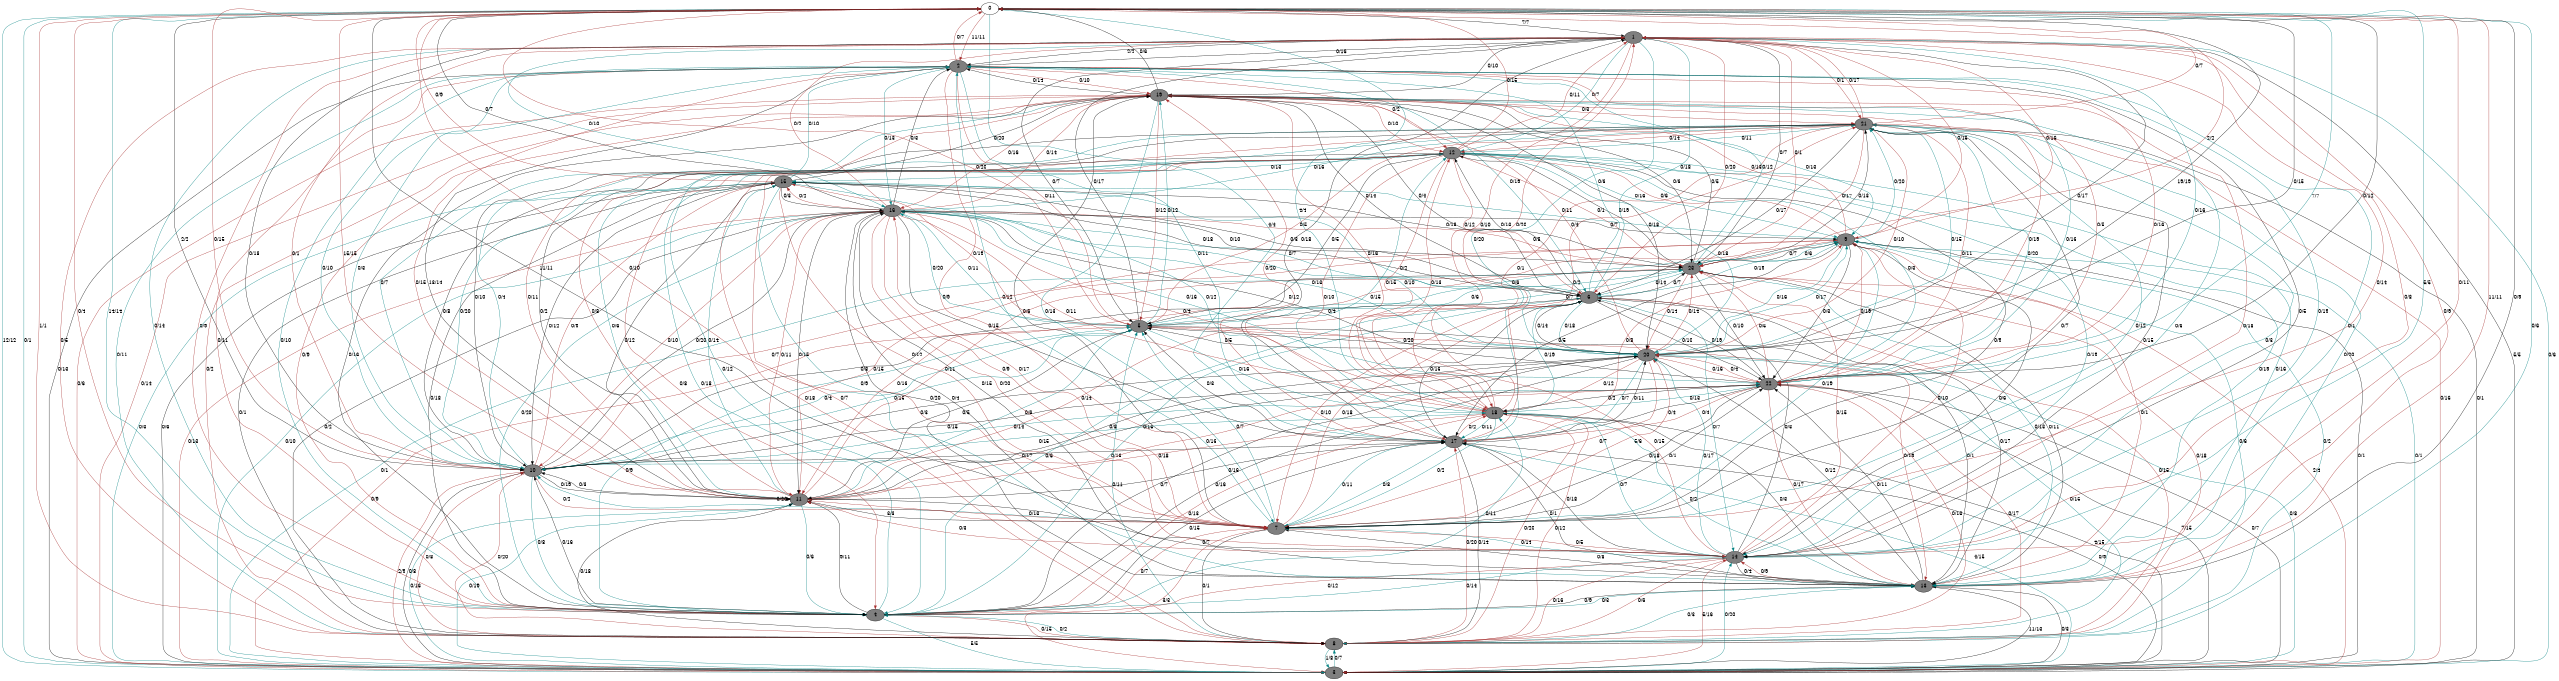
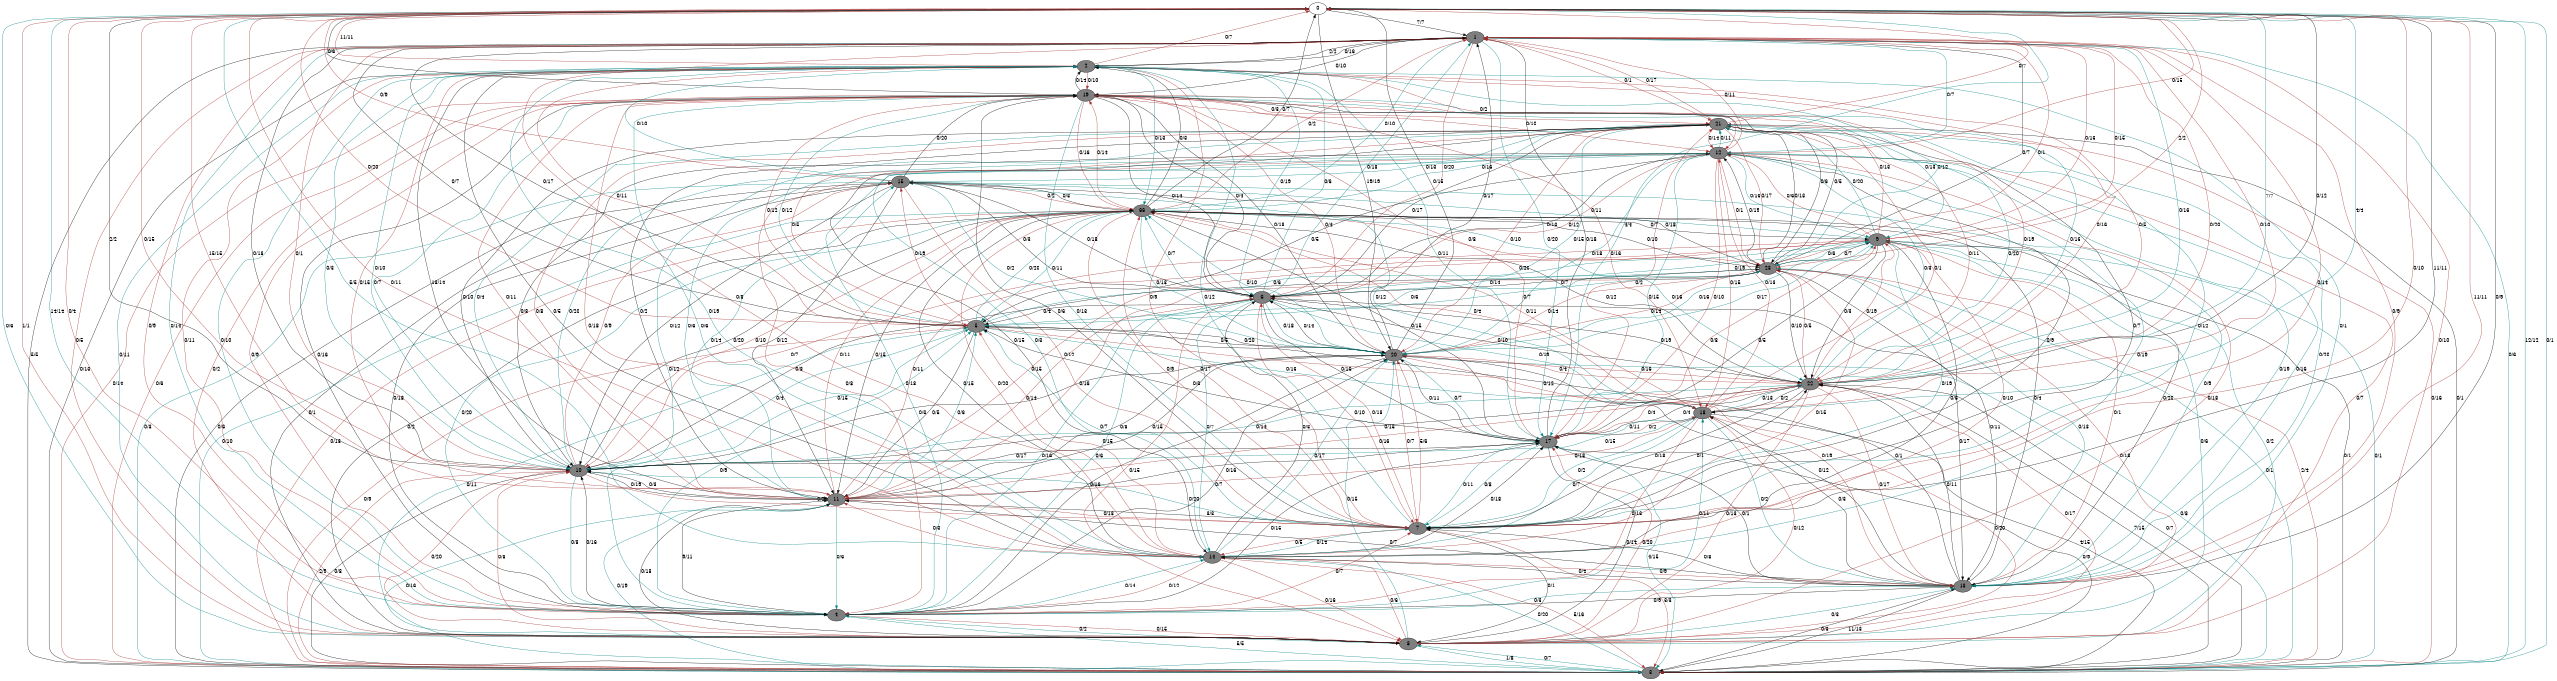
node "16": label "16" -> "66"
edge "8" -> "1": added, label "0/10"
